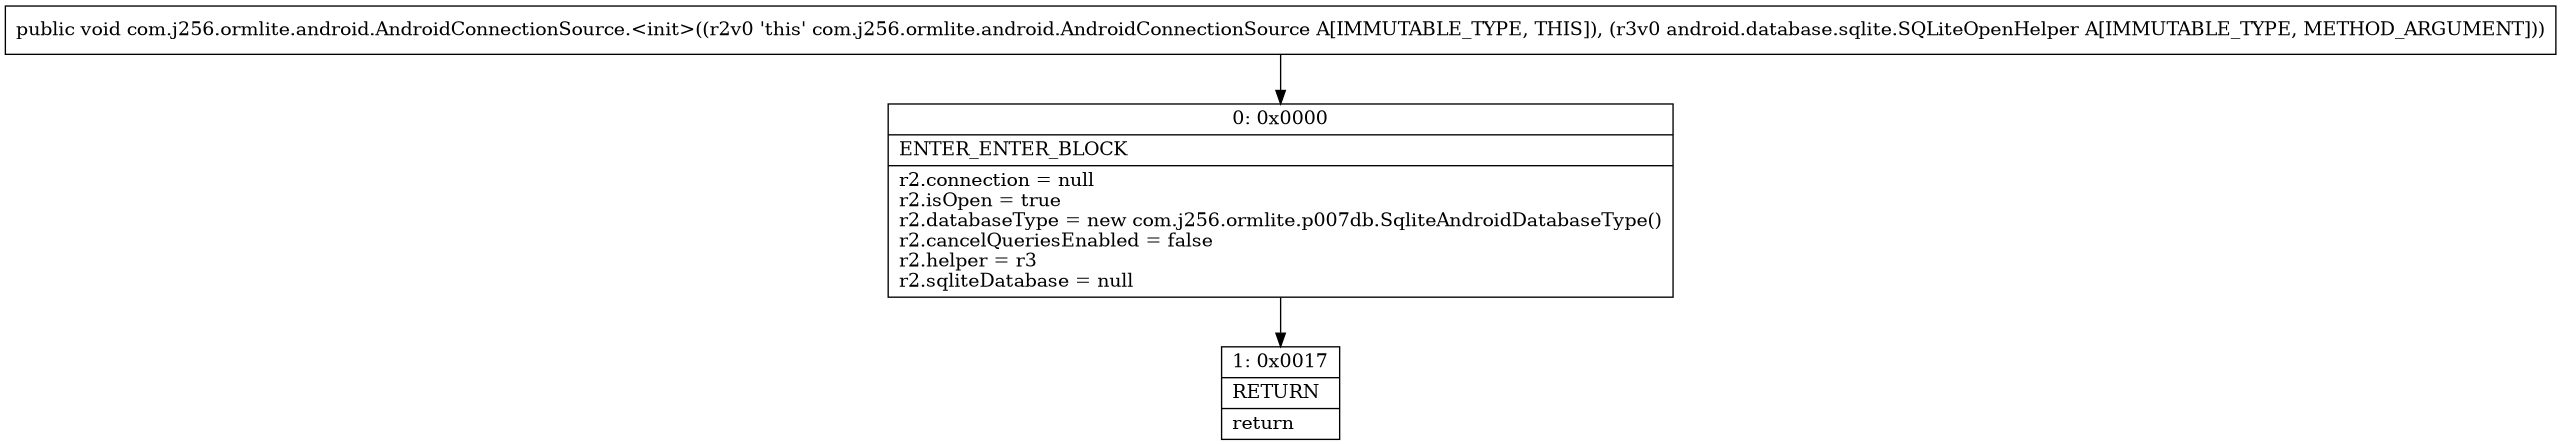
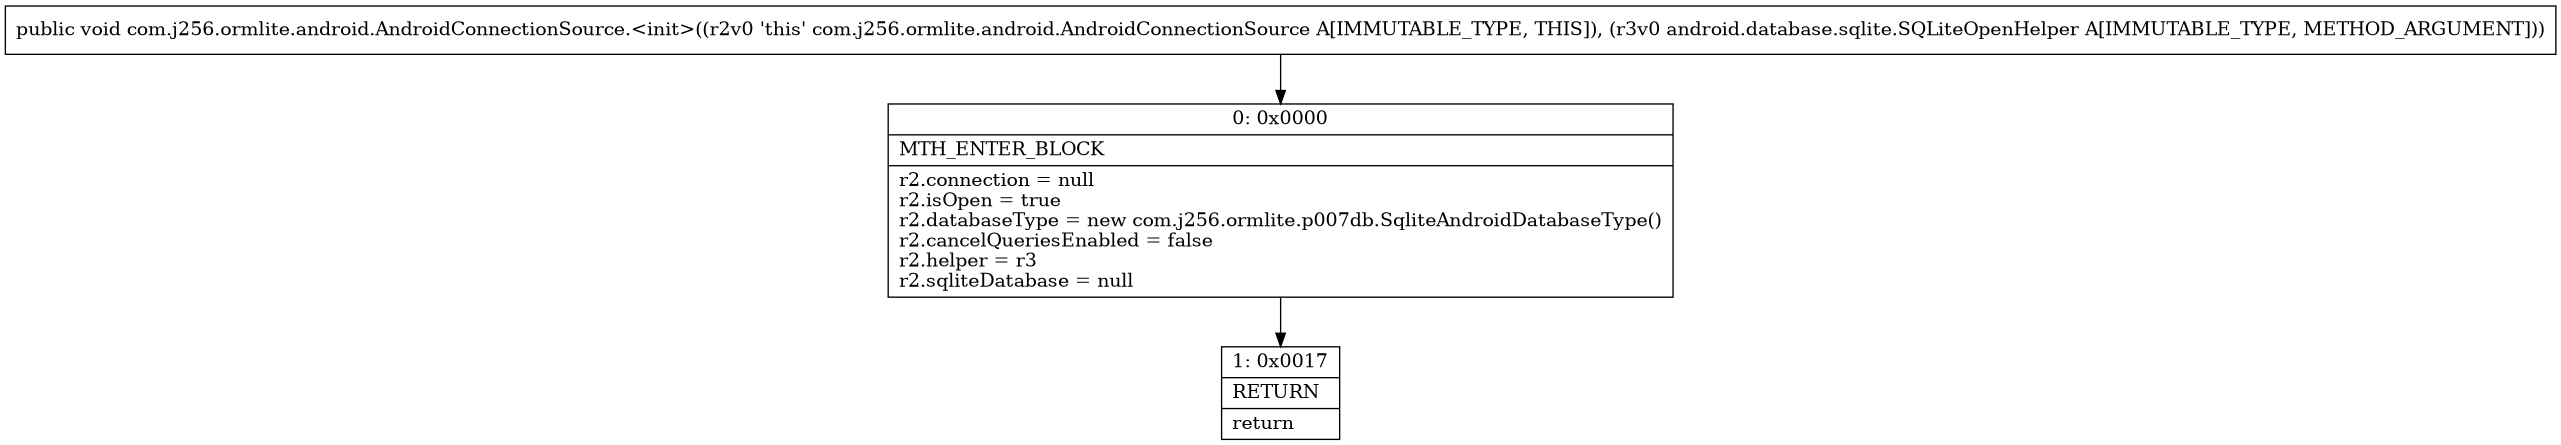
node "0: 0x0000": text "ENTER_ENTER_BLOCK" -> "MTH_ENTER_BLOCK"
